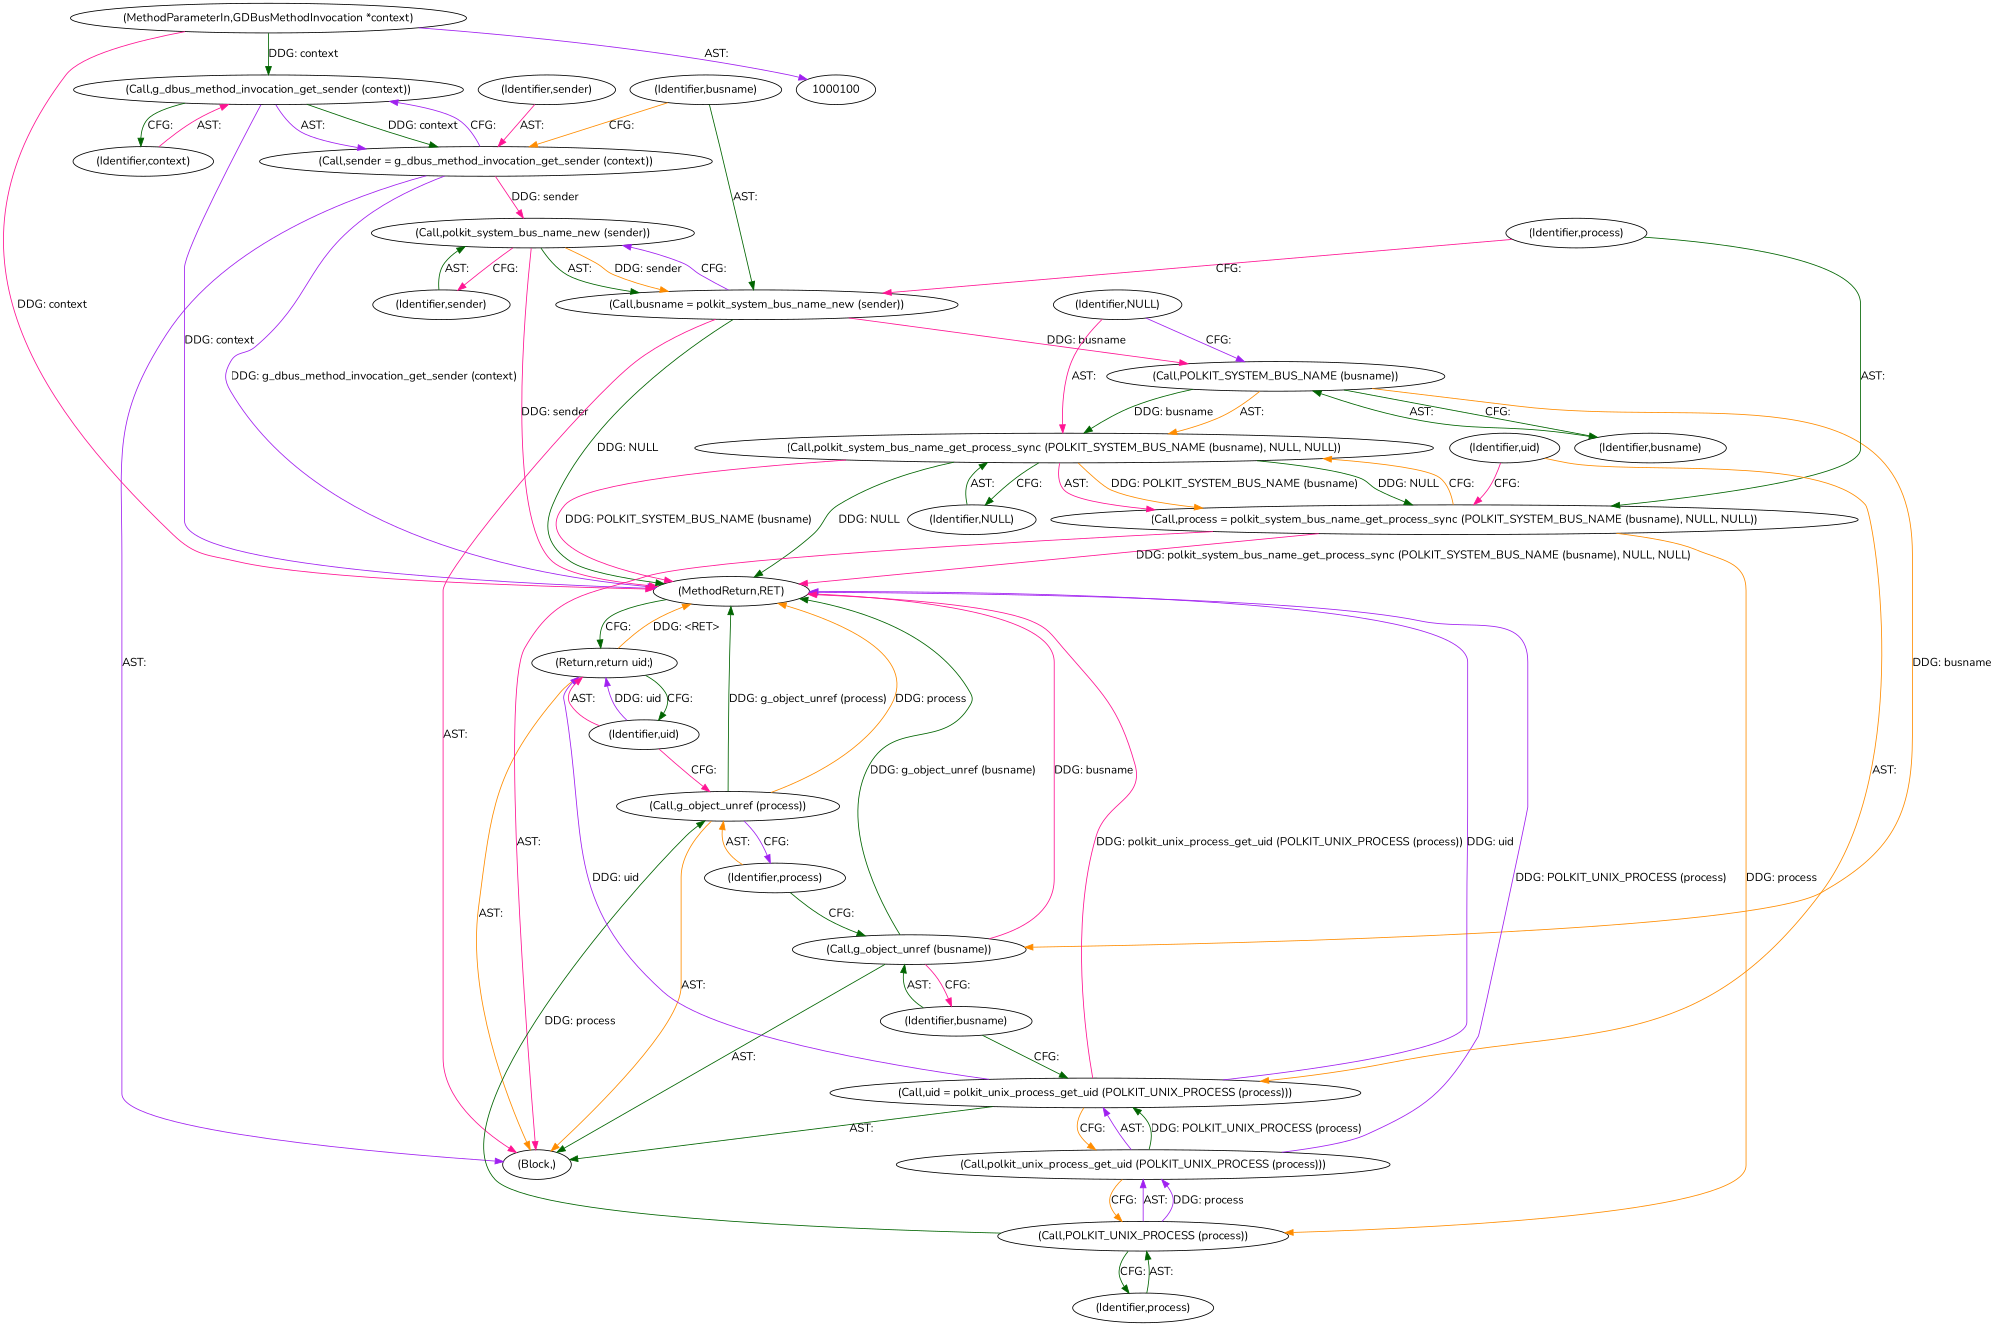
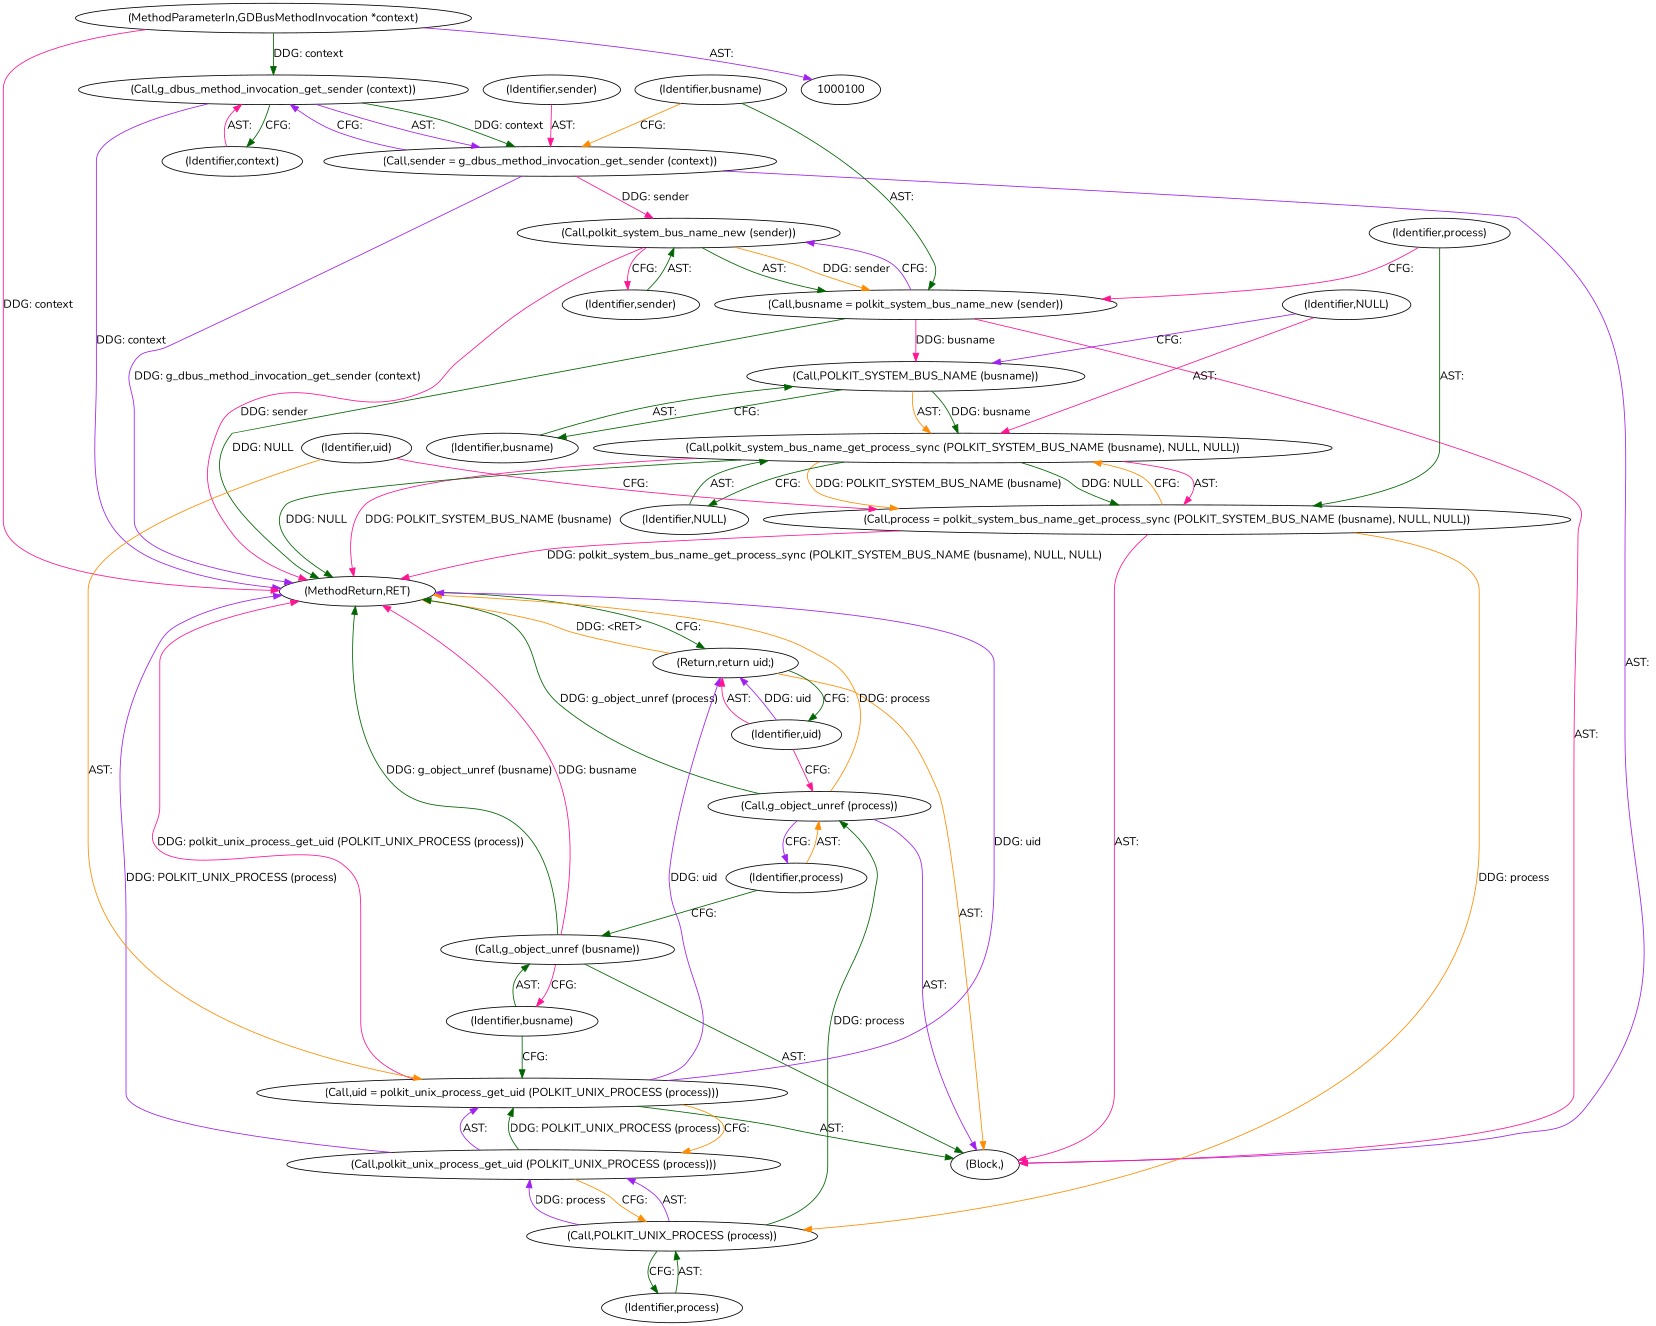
edge "(Call,POLKIT_SYSTEM_BUS_NAME (busname))" -> "(Call,g_object_unref (busname))": removed, label "DDG: busname"
edge "(Call,g_object_unref (process))" -> "(Block,)": color darkorange -> purple
